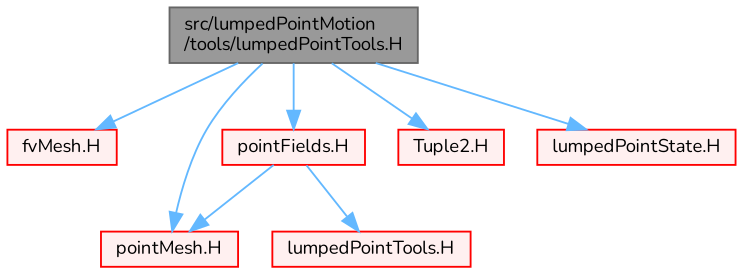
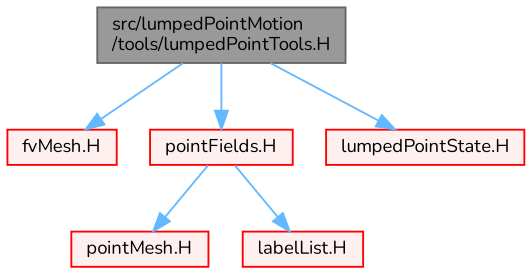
edge "src/lumpedPointMotion /tools/lumpedPointTools.H" -> "pointMesh.H": removed
node "Tuple2.H": removed
node "lumpedPointTools.H": label "lumpedPointTools.H" -> "labelList.H"
